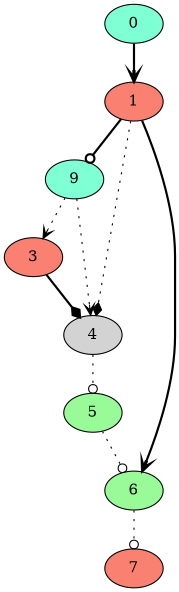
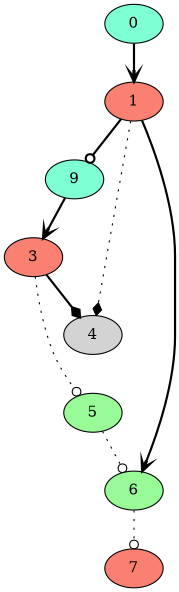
edge "9" -> "3": style dotted -> bold
edge "9" -> "4": removed
edge "4" -> "5": now "3" -> "5"
